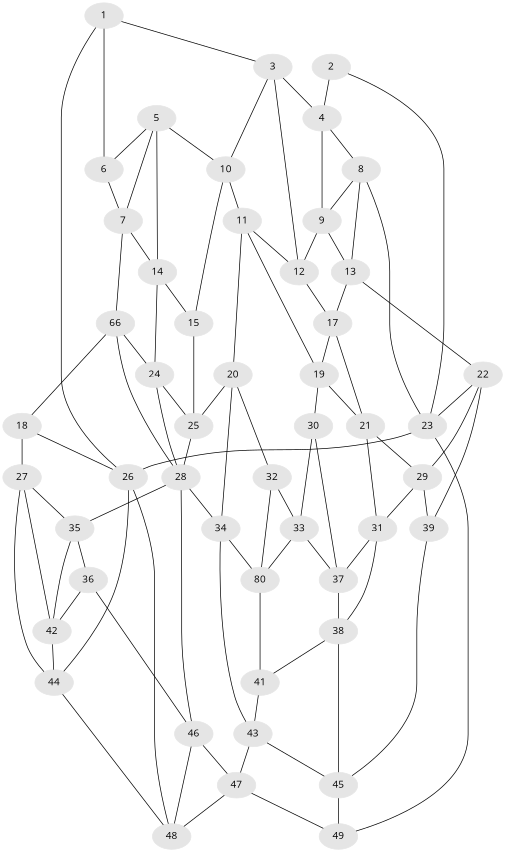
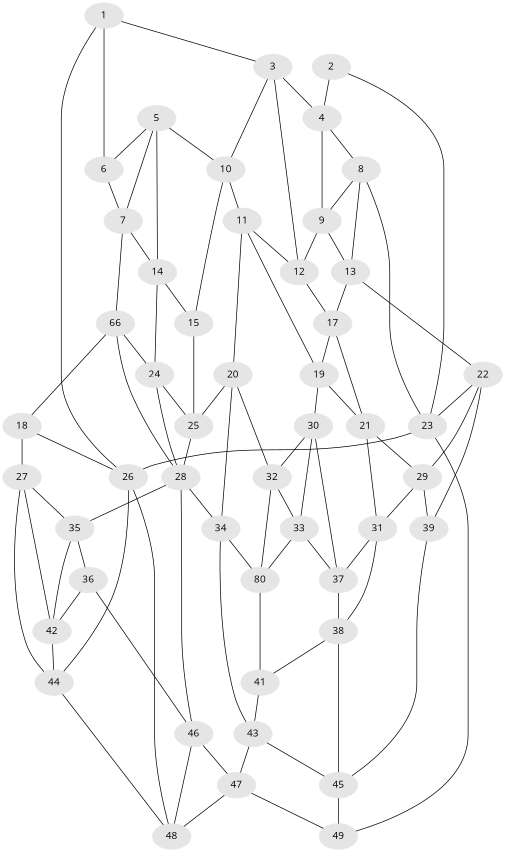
edge "30" -- "32": added
